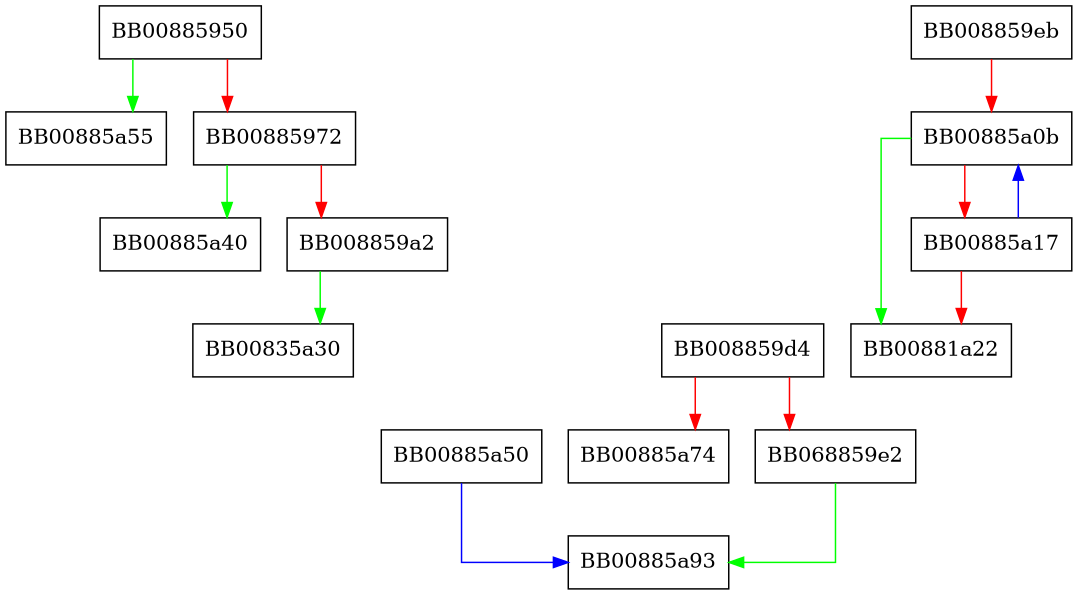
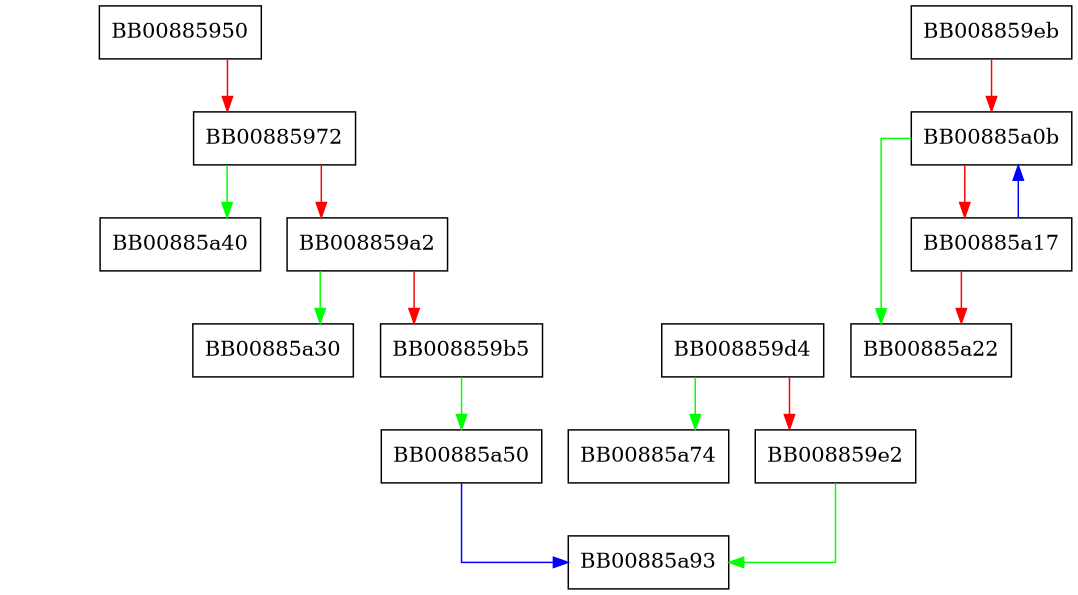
node "BB00885a55": removed
node "BB00835a30": label "BB00835a30" -> "BB00885a30"
node "BB008859b5": added
node "BB00881a22": label "BB00881a22" -> "BB00885a22"
edge "BB008859d4" -> "BB00885a74": color red -> green
node "BB068859e2": label "BB068859e2" -> "BB008859e2"
